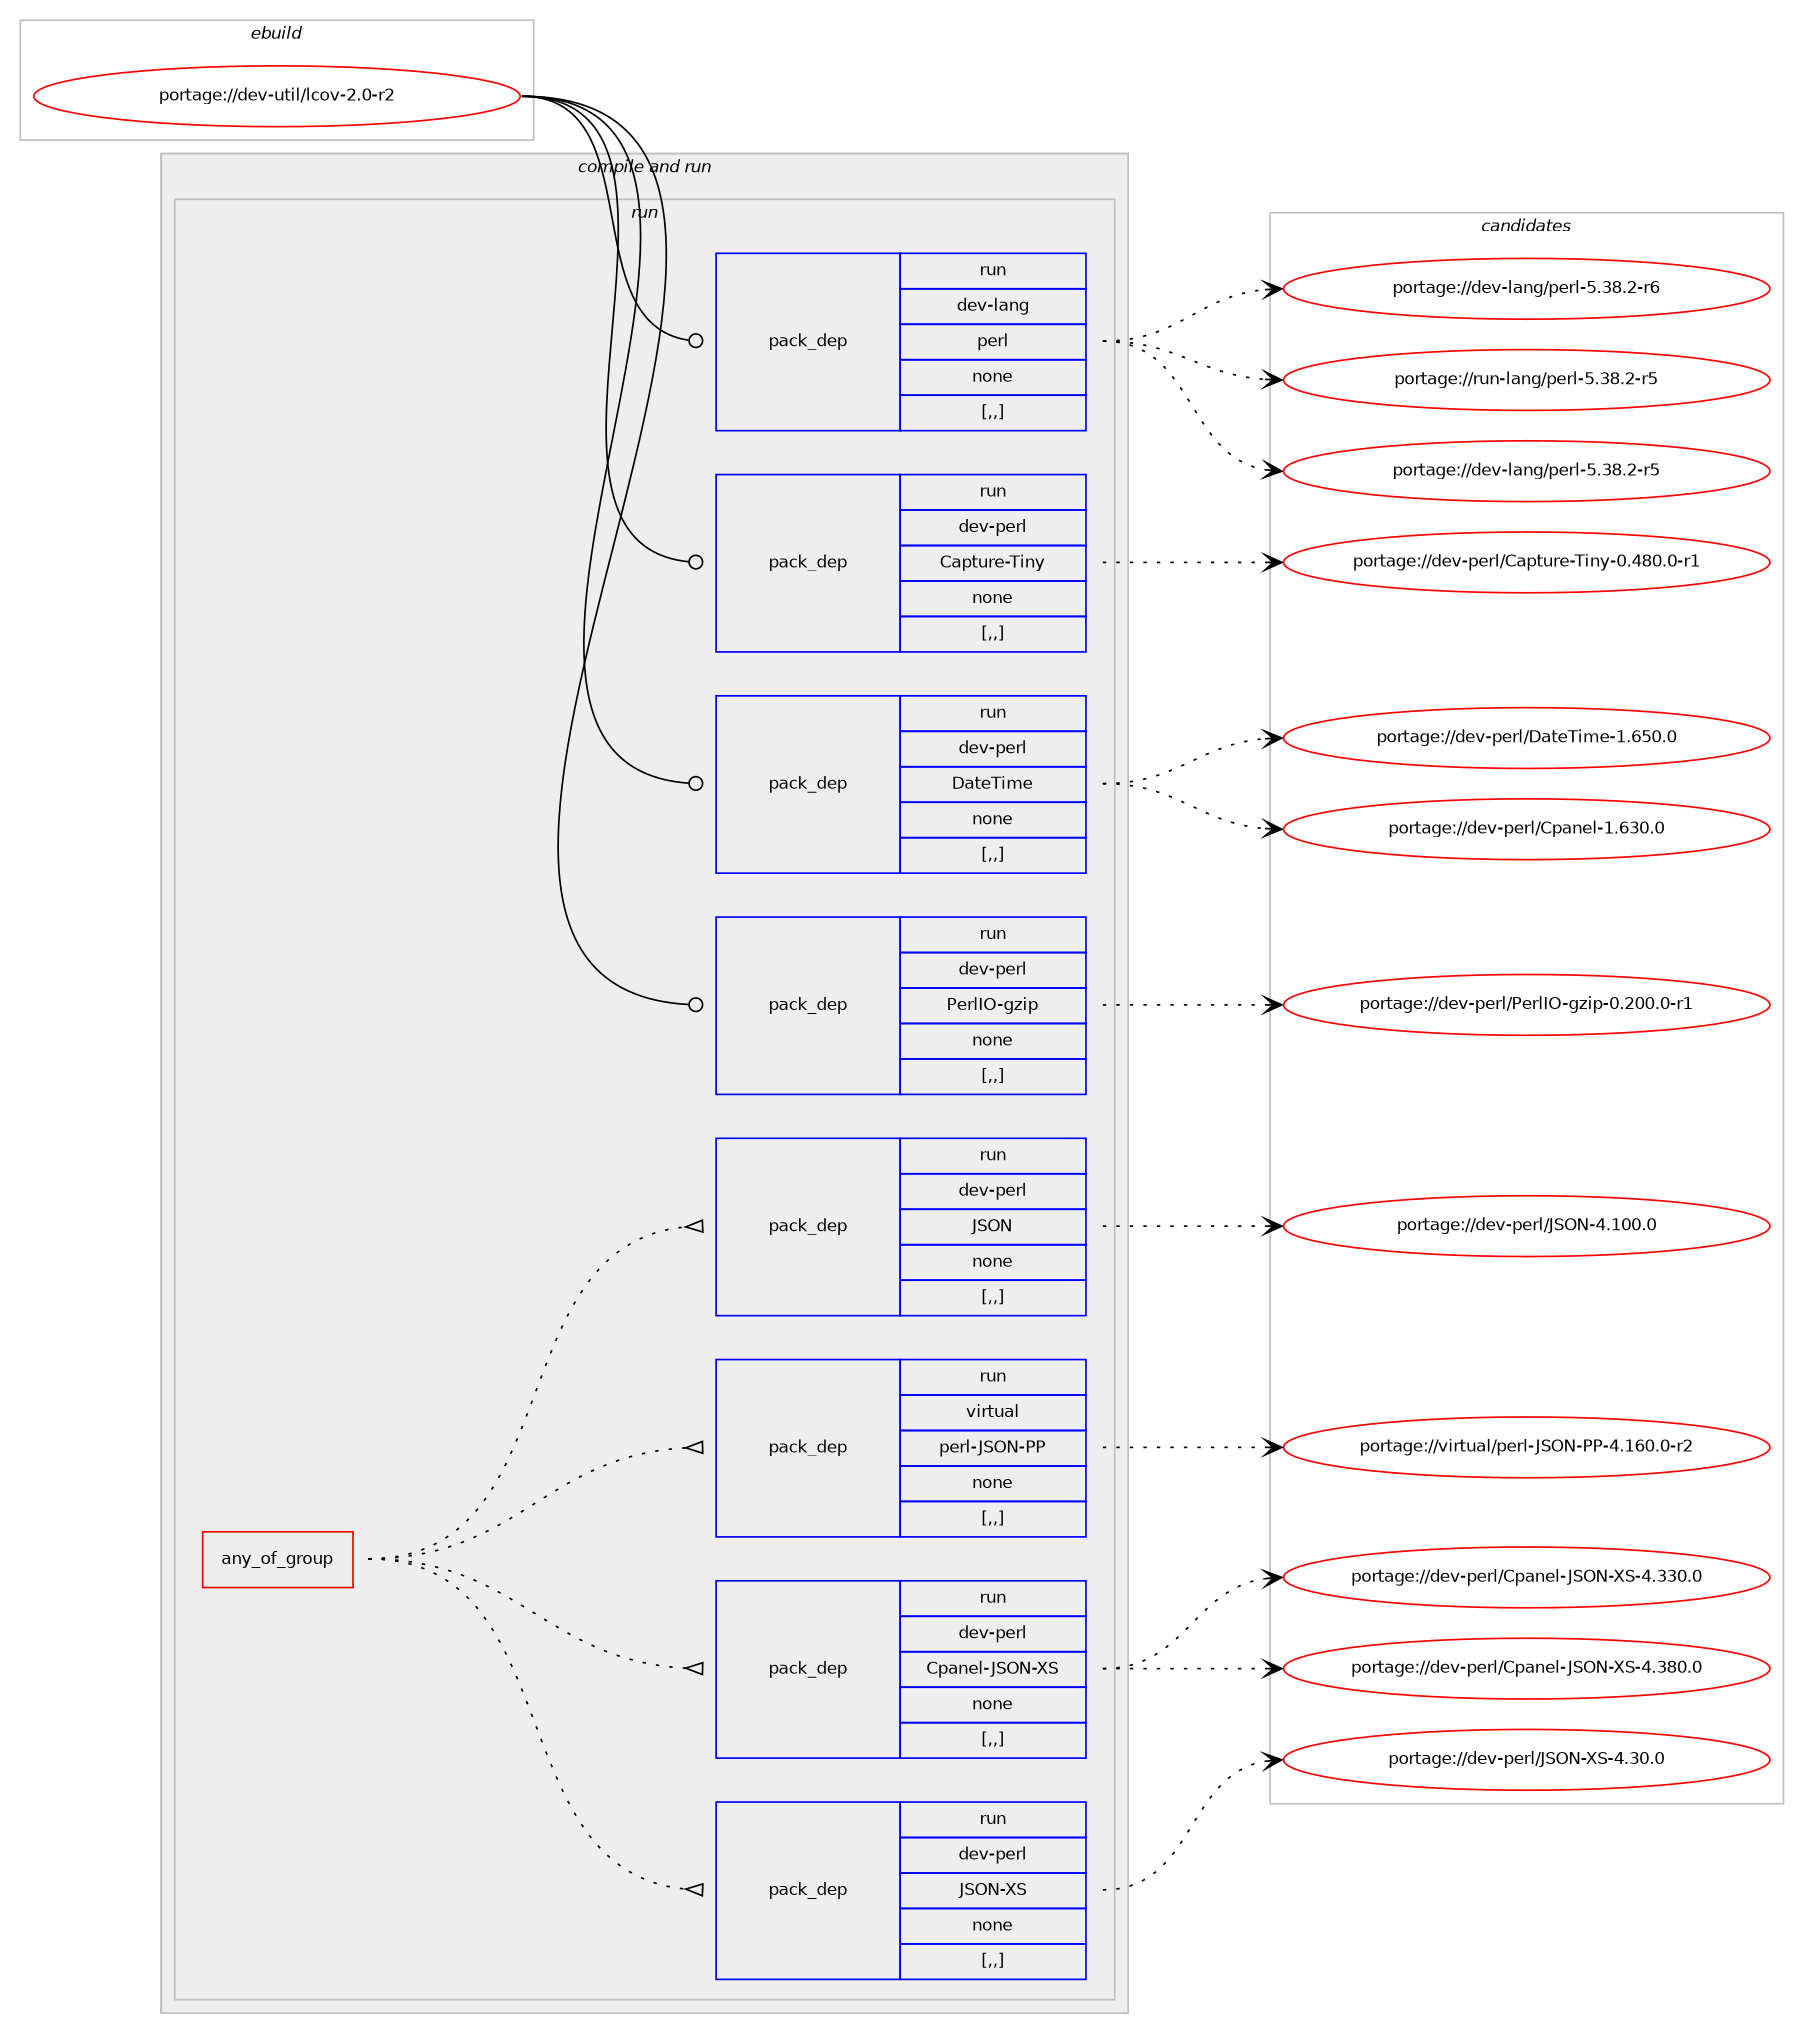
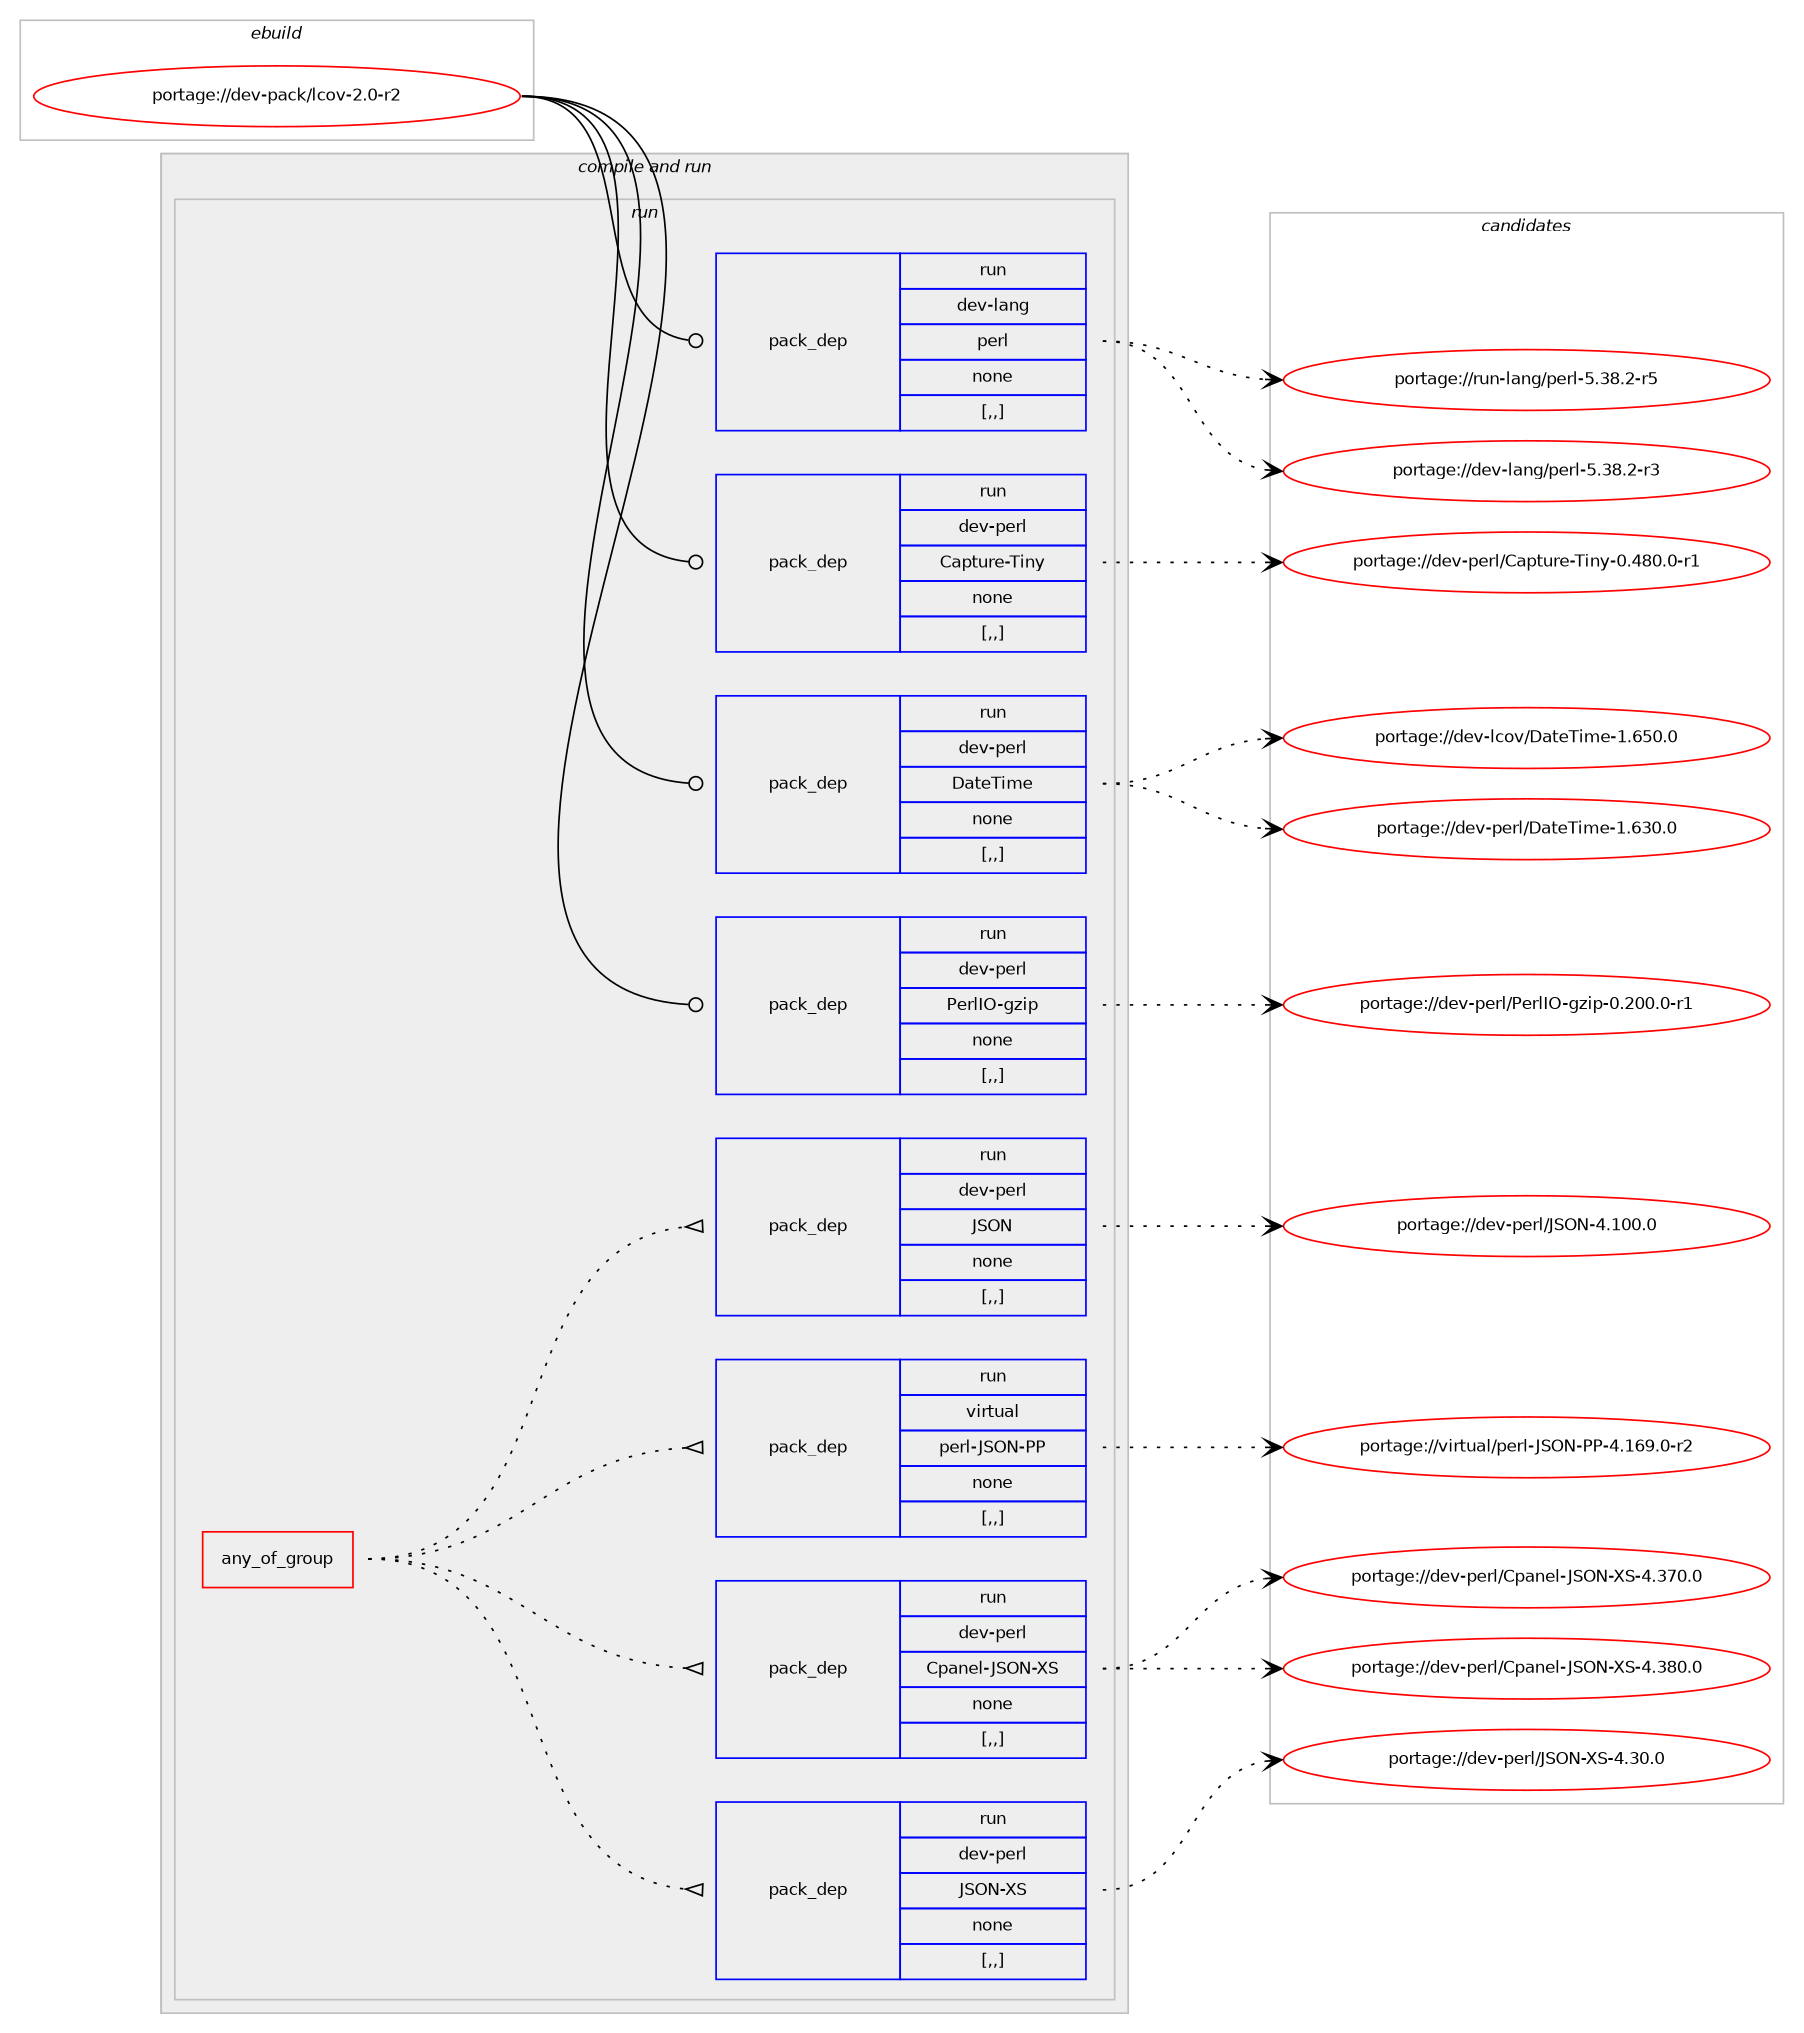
node "portage://dev-util/lcov-2.0-r2": label "portage://dev-util/lcov-2.0-r2" -> "portage://dev-pack/lcov-2.0-r2"
node "portage://dev-lang/perl-5.38.2-r6": removed
node "portage://dev-lang/perl-5.38.2-r5": label "portage://dev-lang/perl-5.38.2-r5" -> "portage://dev-lang/perl-5.38.2-r3"
node "portage://dev-perl/DateTime-1.650.0": label "portage://dev-perl/DateTime-1.650.0" -> "portage://dev-lcov/DateTime-1.650.0"
node "portage://dev-perl/Cpanel-1.630.0": label "portage://dev-perl/Cpanel-1.630.0" -> "portage://dev-perl/DateTime-1.630.0"
node "portage://virtual/perl-JSON-PP-4.160.0-r2": label "portage://virtual/perl-JSON-PP-4.160.0-r2" -> "portage://virtual/perl-JSON-PP-4.169.0-r2"
node "portage://dev-perl/Cpanel-JSON-XS-4.330.0": label "portage://dev-perl/Cpanel-JSON-XS-4.330.0" -> "portage://dev-perl/Cpanel-JSON-XS-4.370.0"
